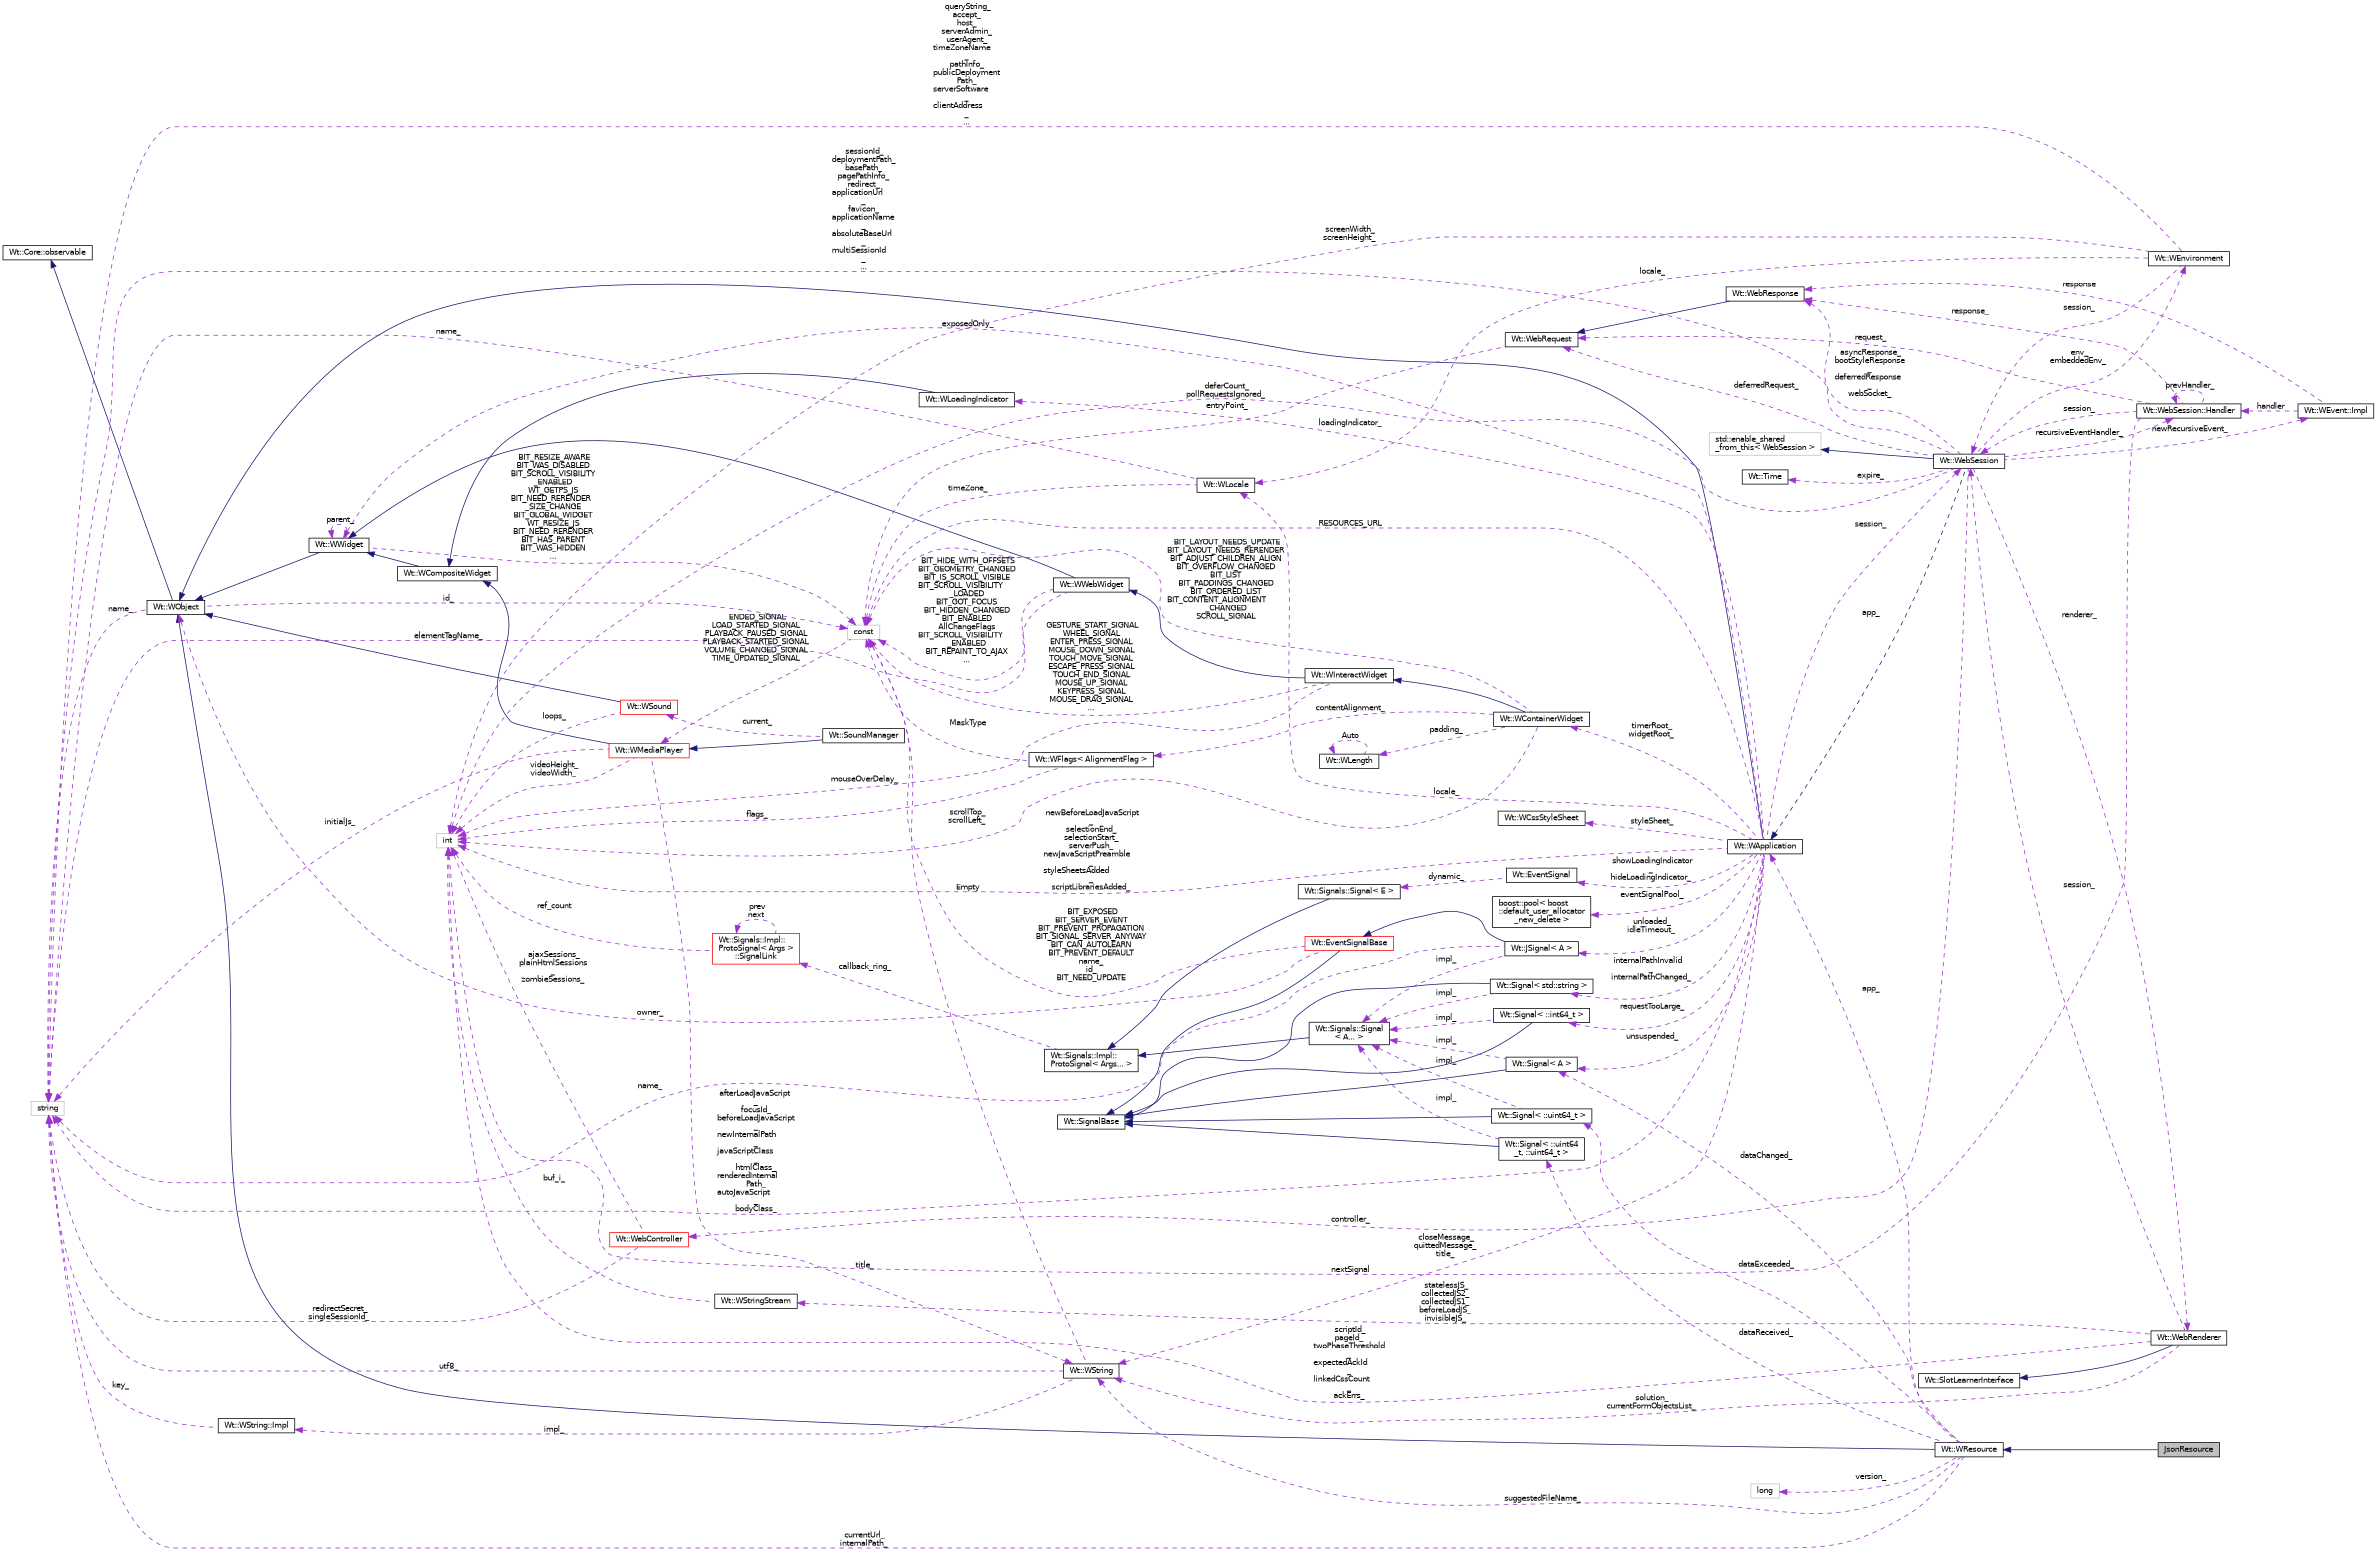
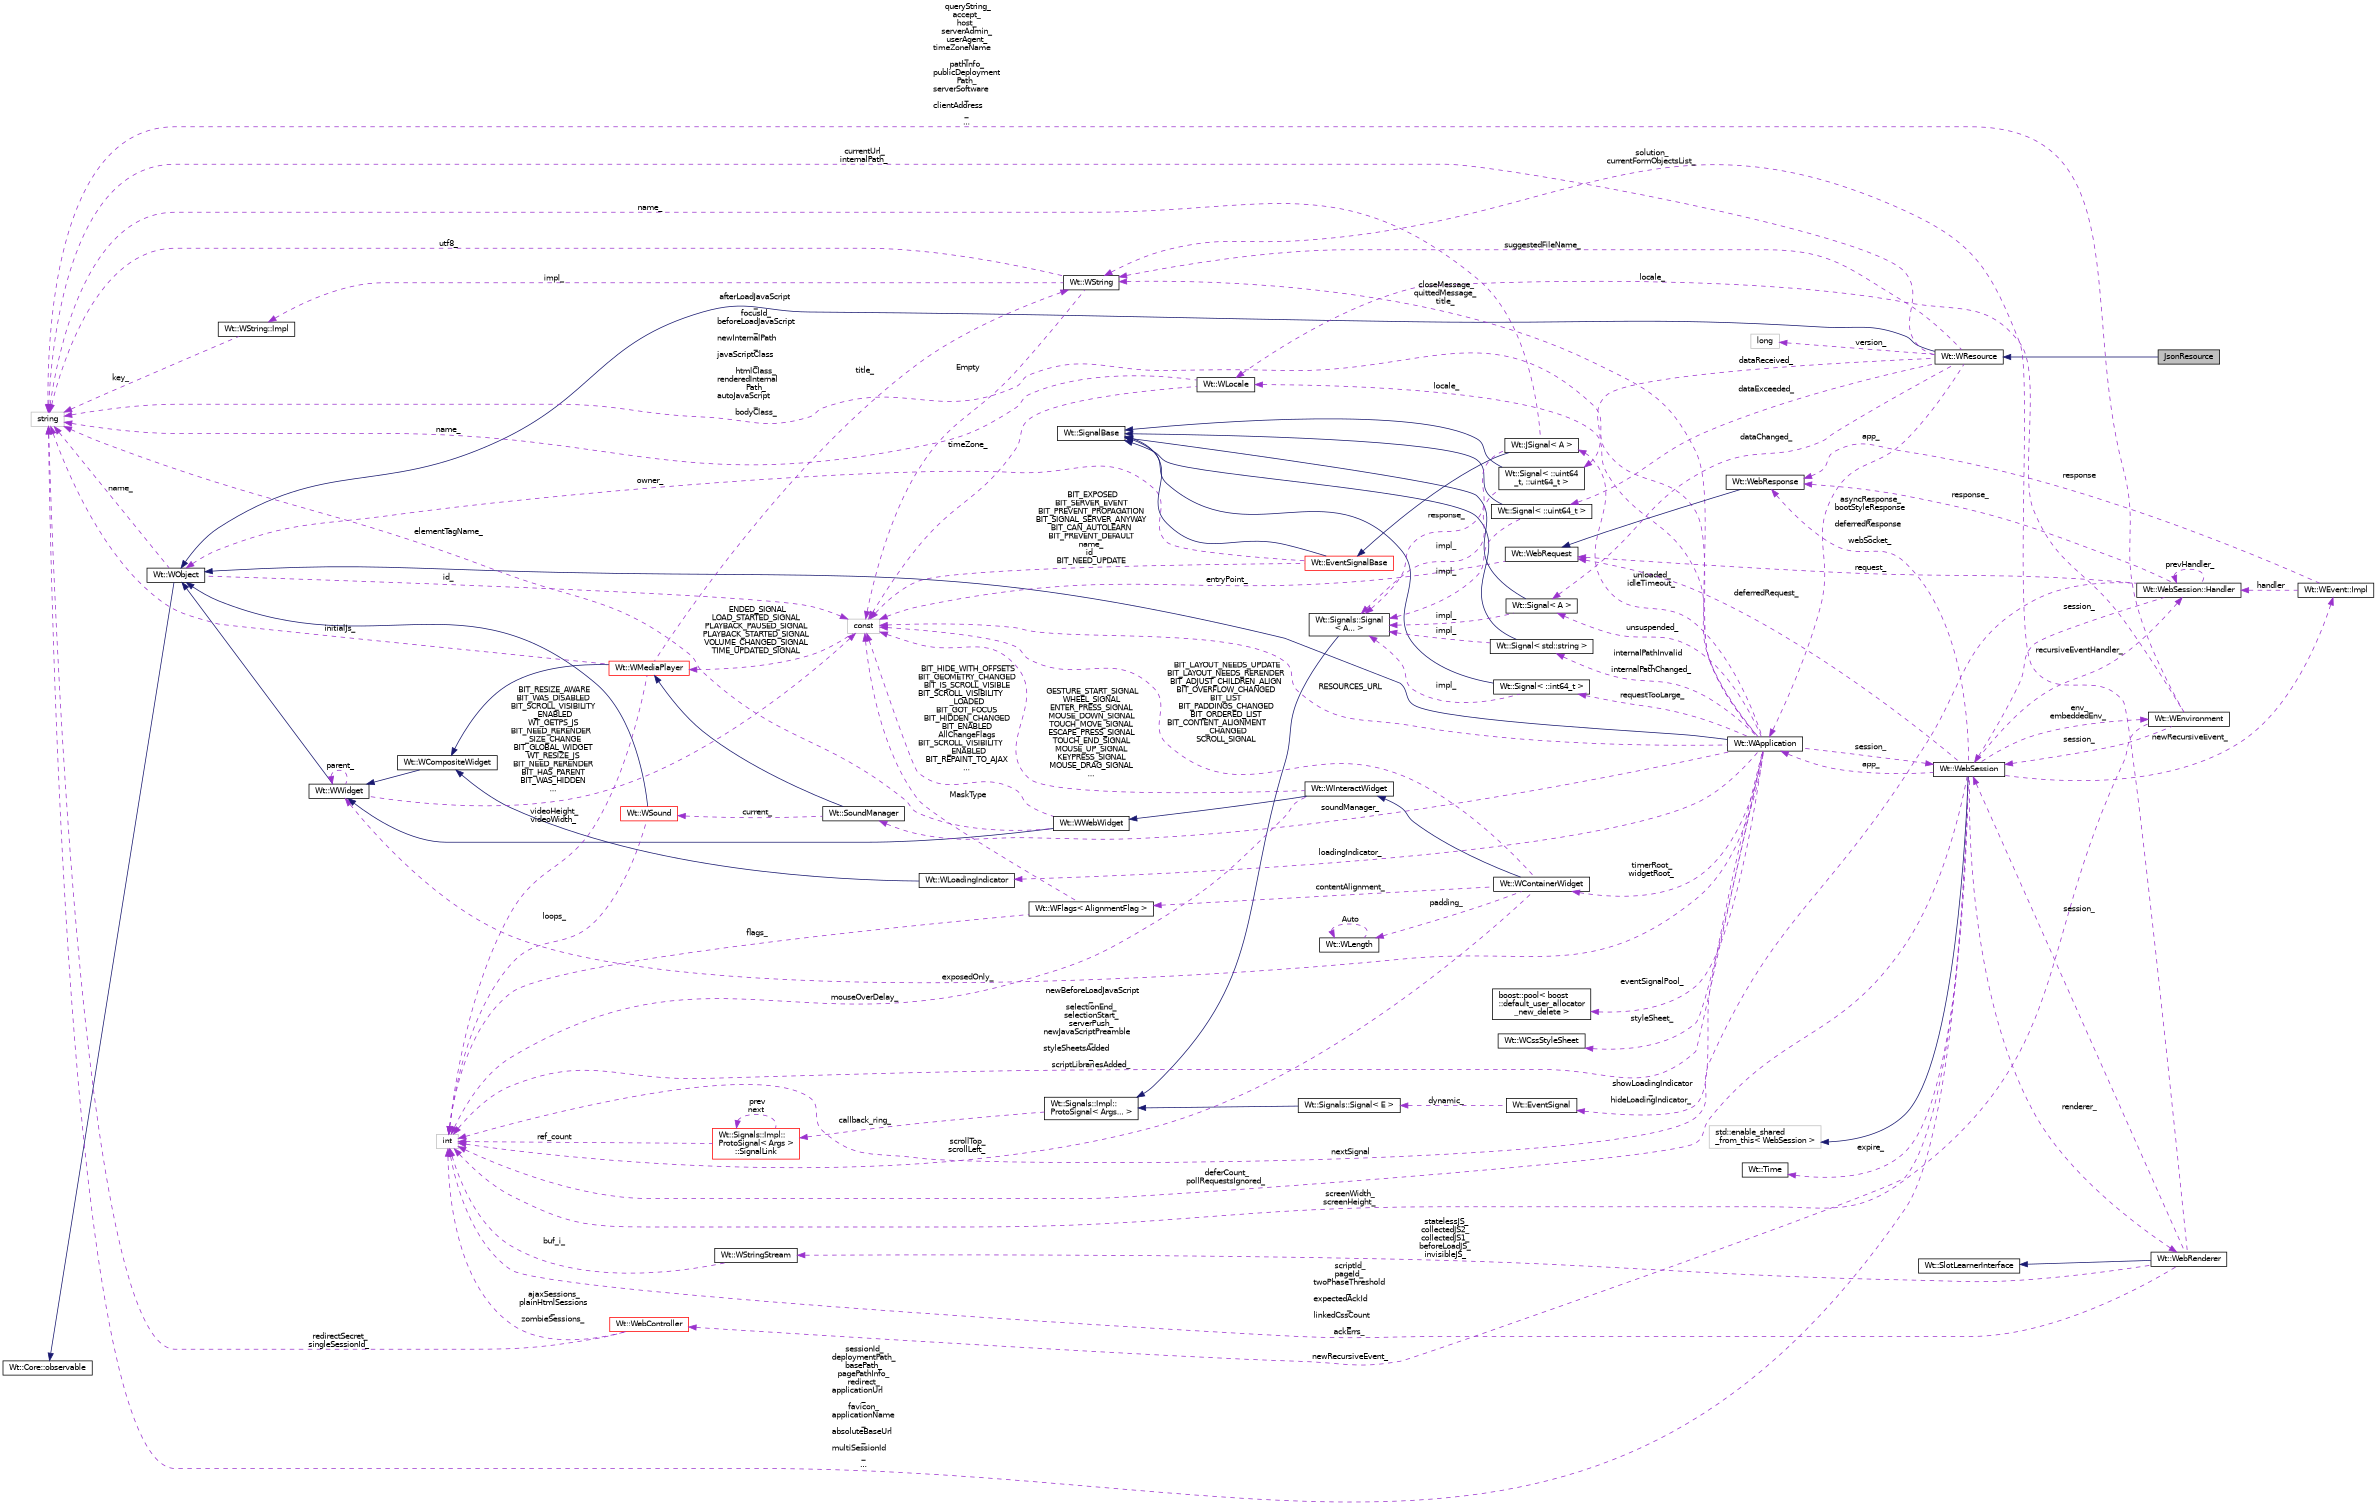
edge "Wt::WebSession" -> "Wt::WApplication": color midnightblue -> darkorchid3
edge "Wt::WApplication" -> "Wt::SoundManager": added, label "soundManager_"
edge "Wt::JSignal< A >" -> "Wt::Signals::Signal < A... >": label " impl_" -> " response_"
edge "Wt::WebSession" -> "Wt::WebController": label " controller_" -> " newRecursiveEvent_"
